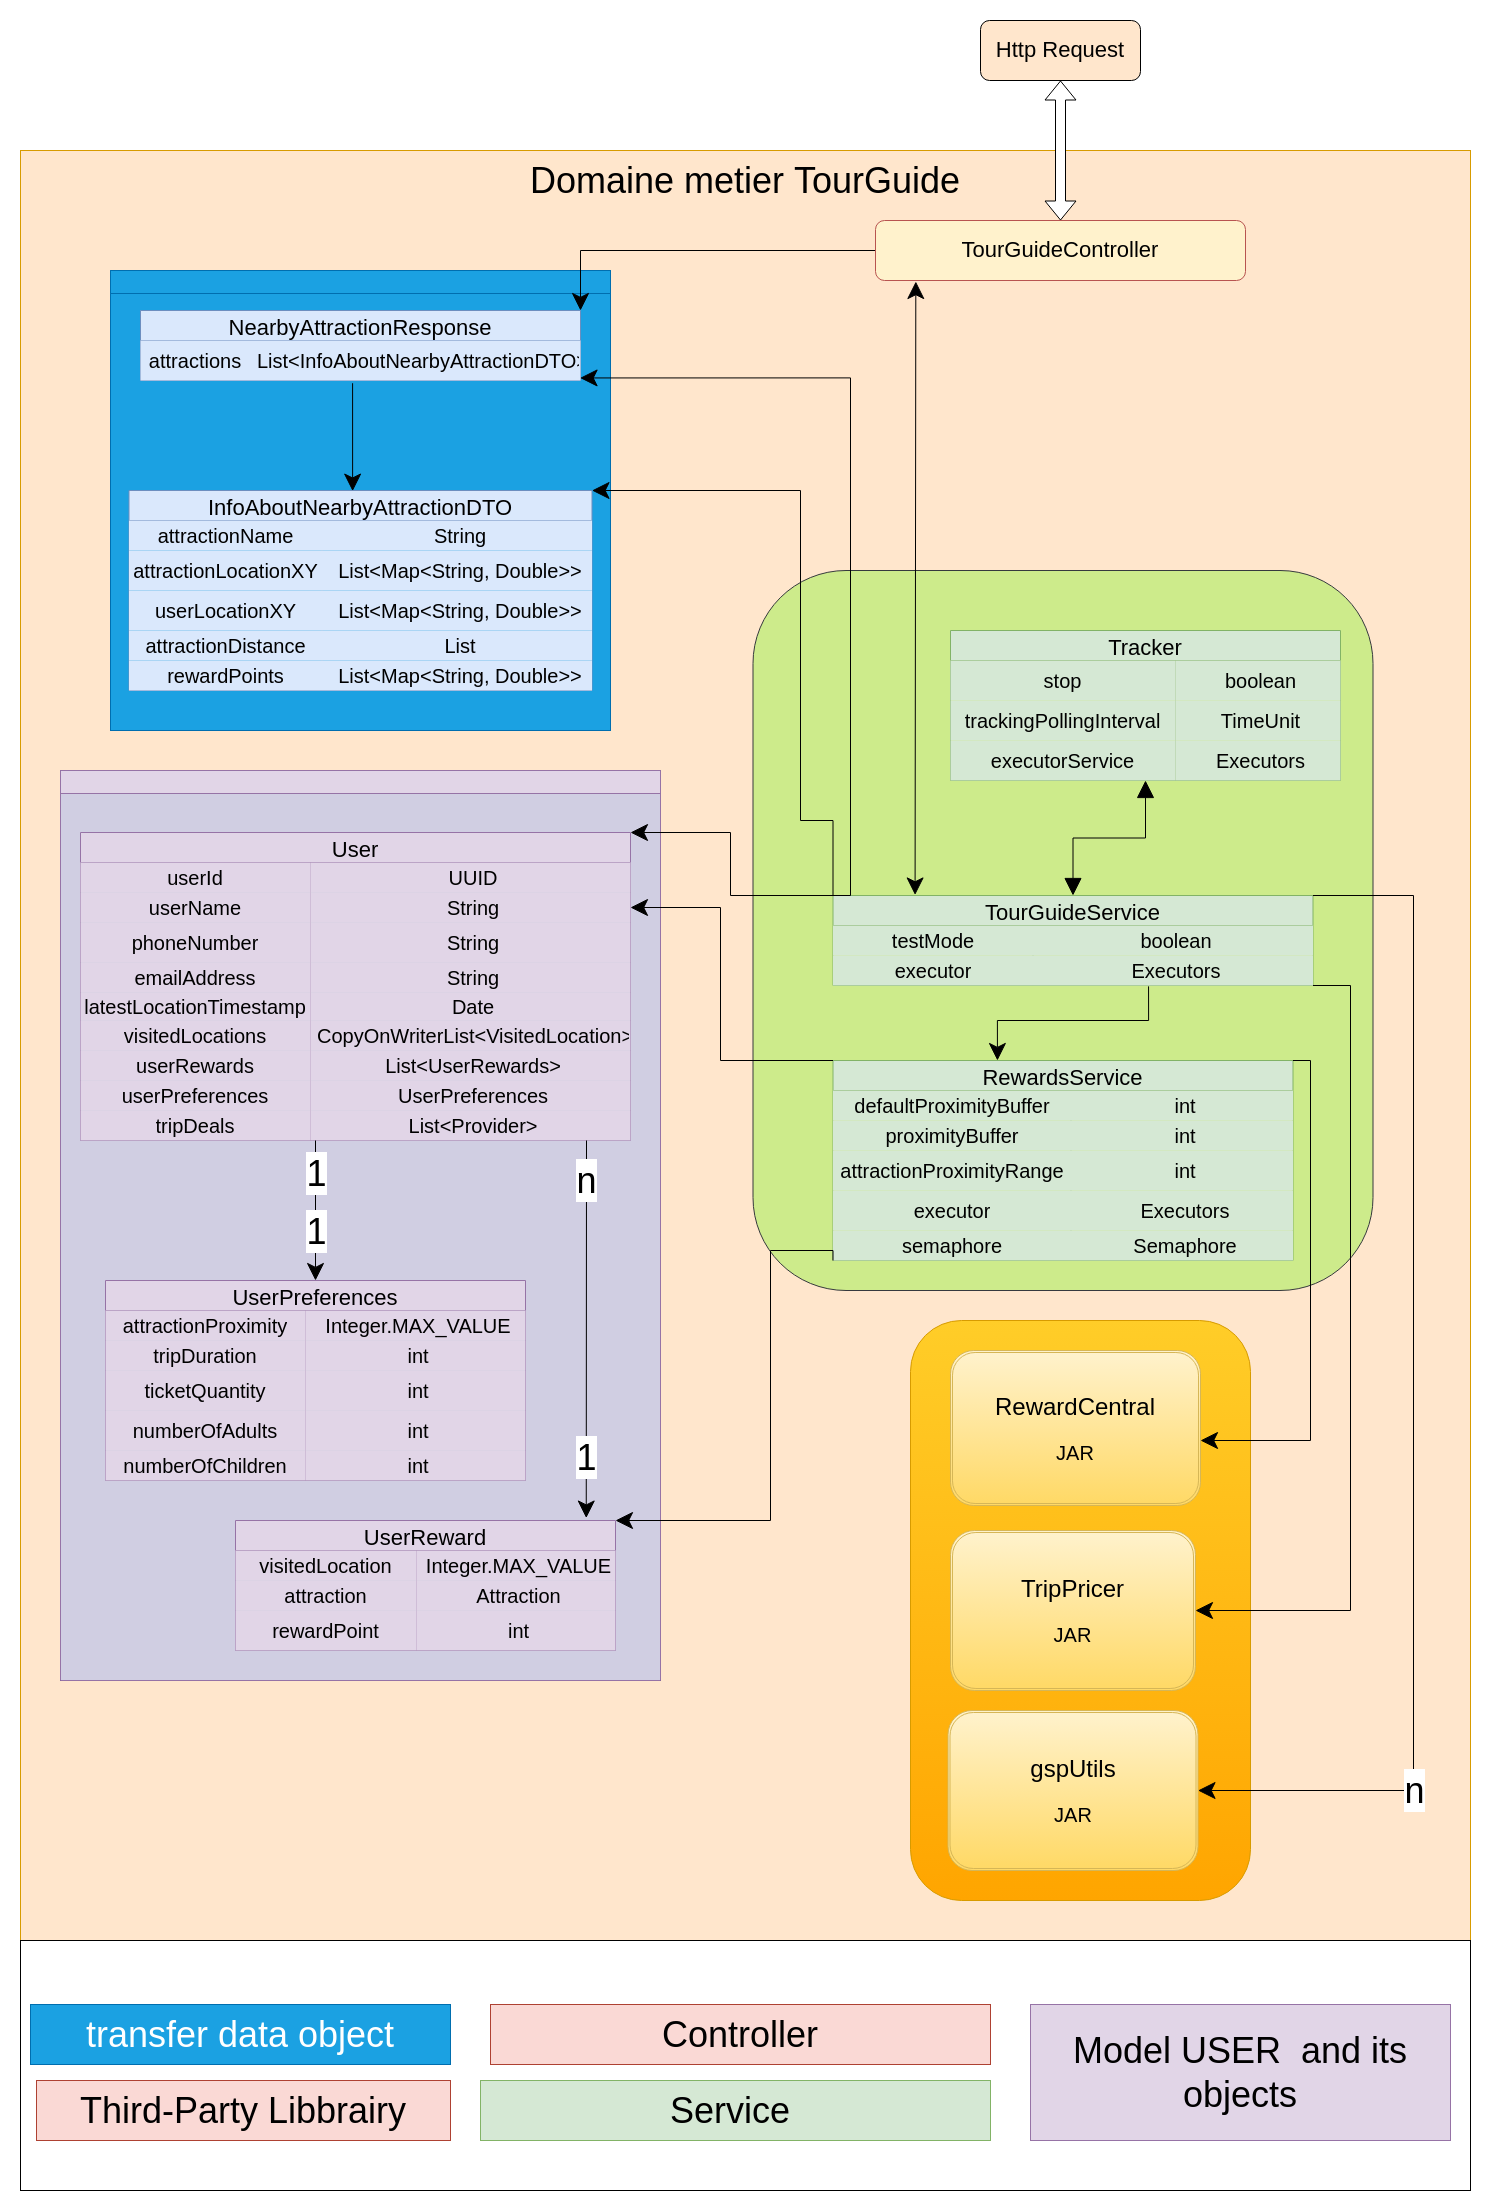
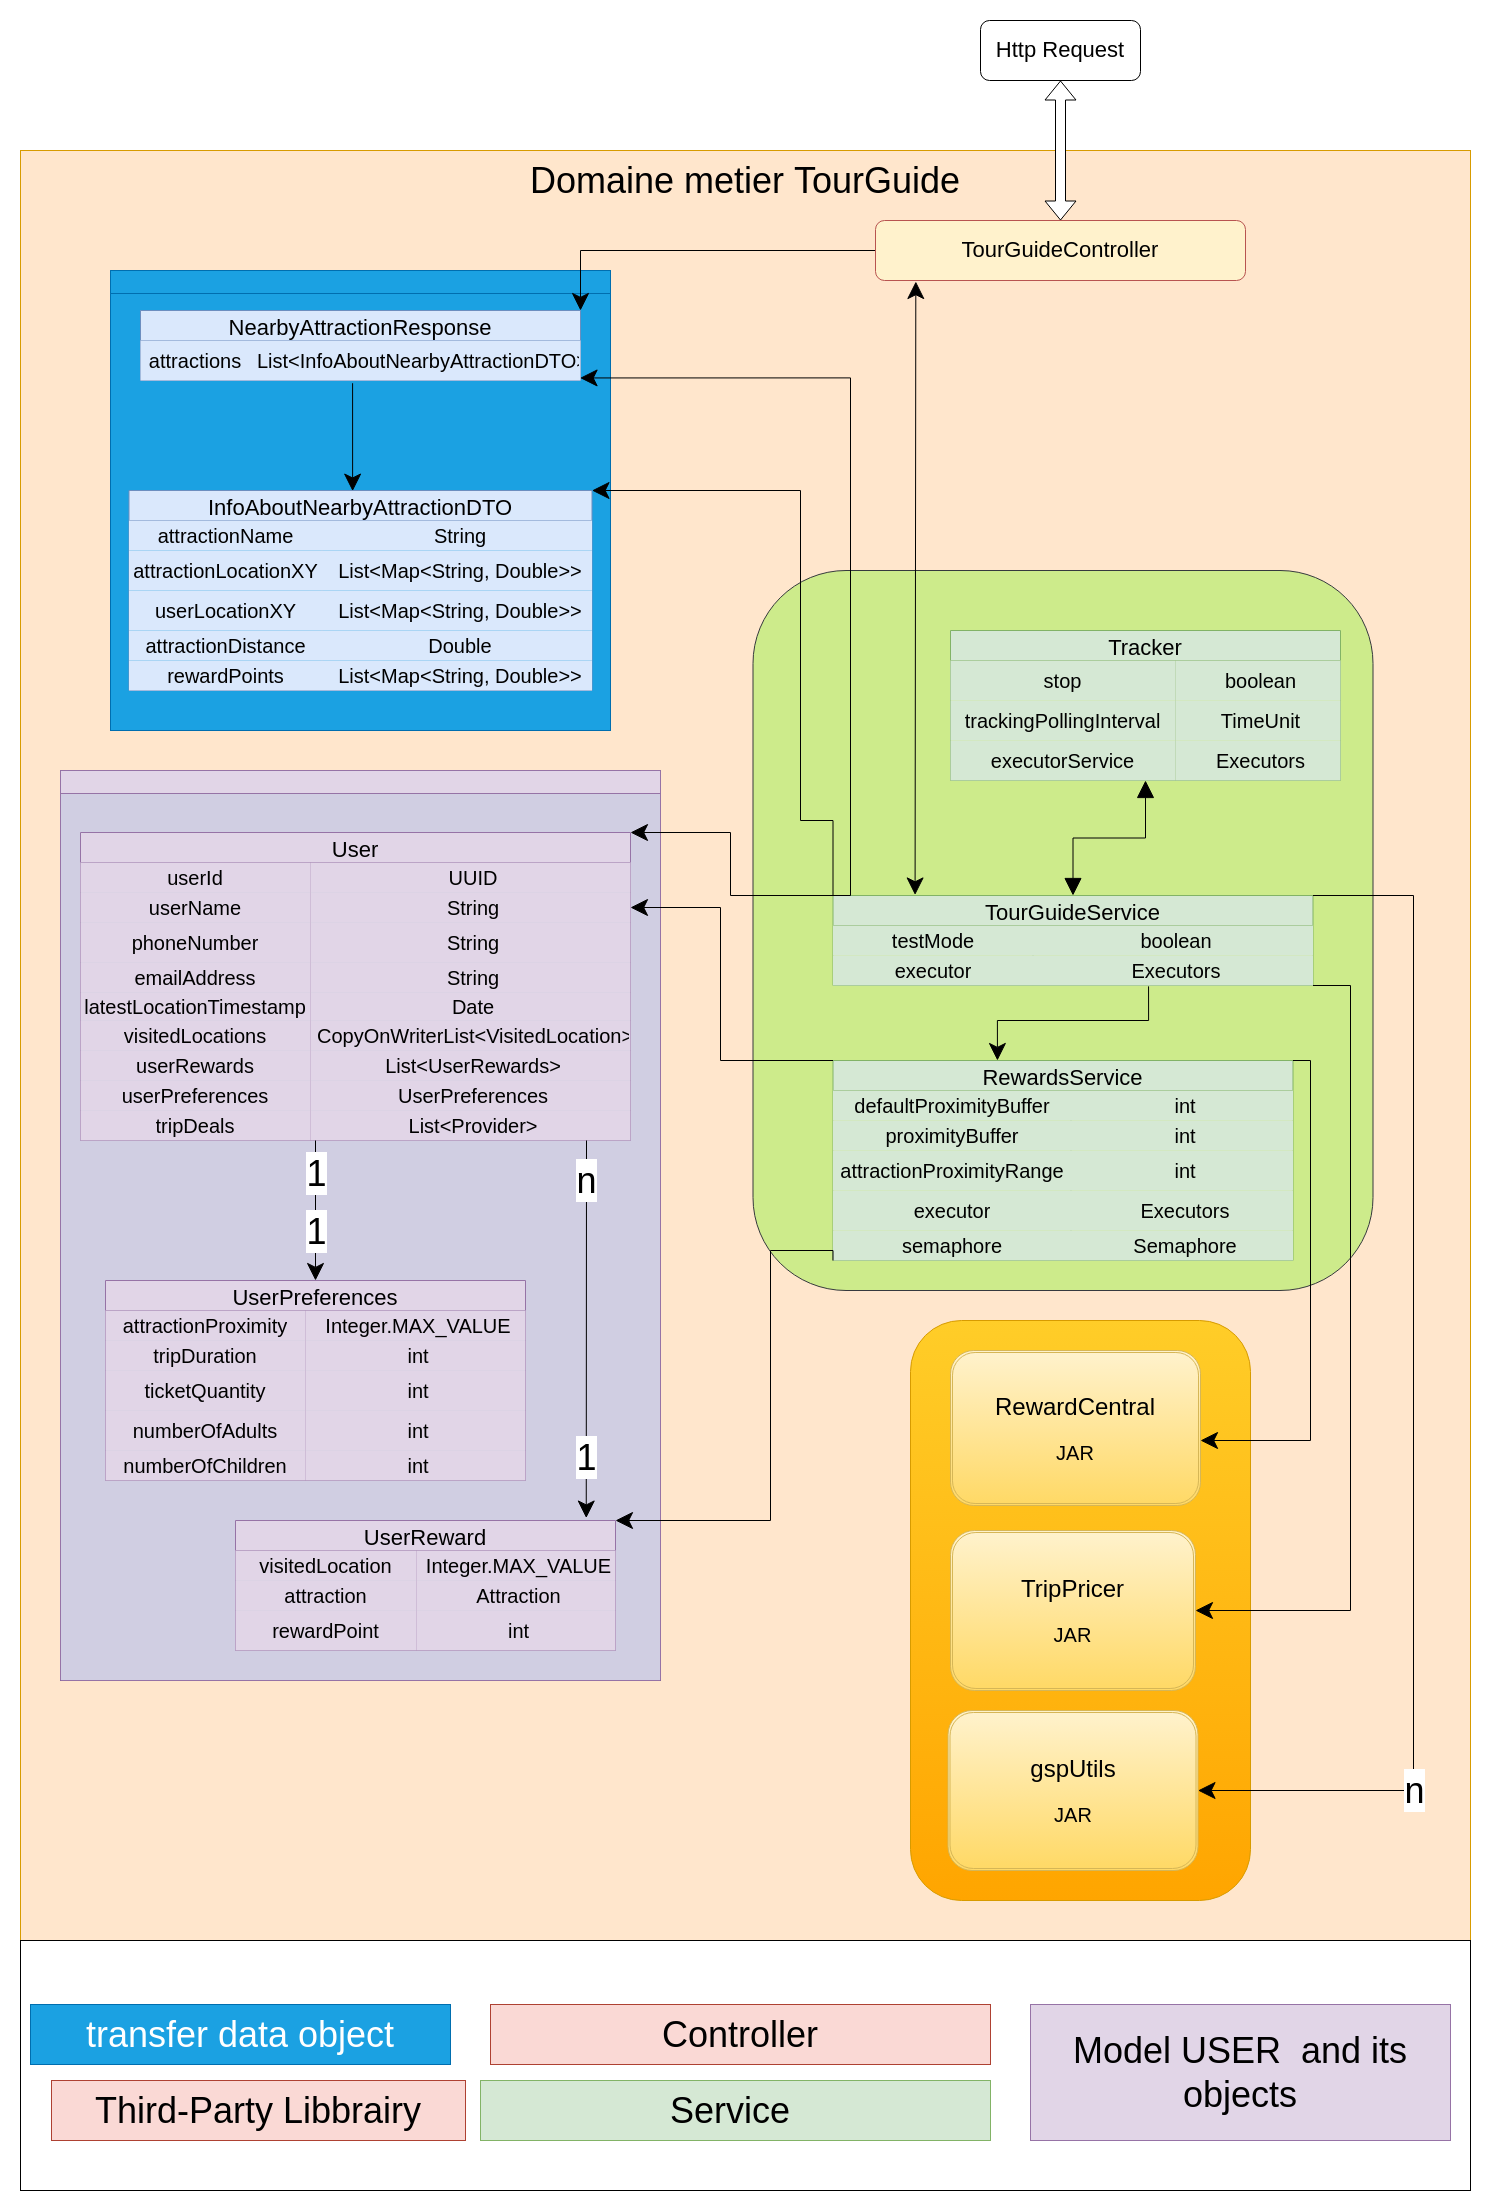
node "Http Request": fillcolor #ffe6cc -> #ffffff
node "List": label "List" -> "Double"
node "Third-Party Libbrairy": moved (244, 2111) -> (259, 2111)
